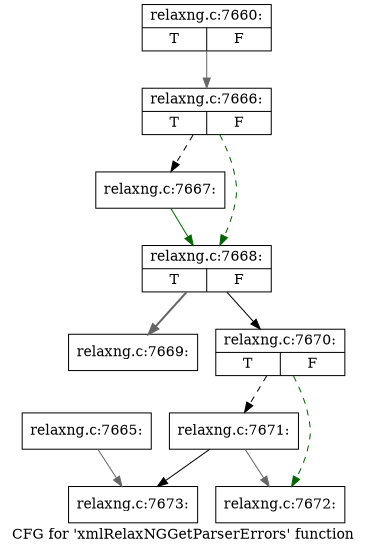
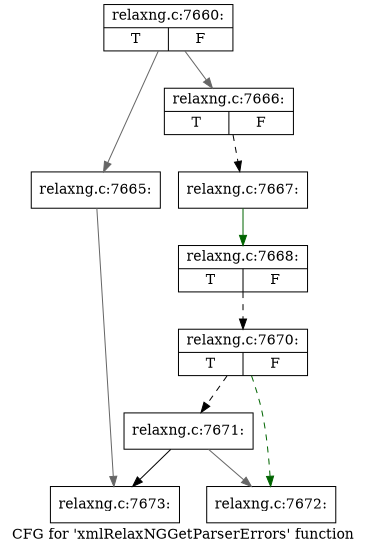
edge "relaxng.c:7660:" -> "relaxng.c:7665:": added
edge "relaxng.c:7666:" -> "relaxng.c:7668:": removed
edge "relaxng.c:7668:" -> "relaxng.c:7670:": style solid -> dashed
node "relaxng.c:7669:": removed
